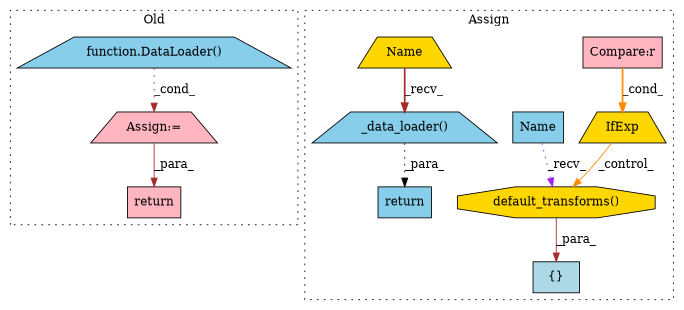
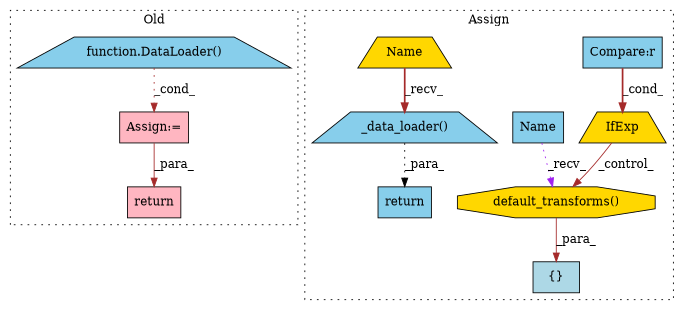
node "Compare:r": fillcolor lightpink -> skyblue
edge "Compare:r" -> "IfExp": color darkorange -> brown
node "Assign:=": shape trapezium -> box
edge "IfExp" -> "default_transforms()": color darkorange -> brown
